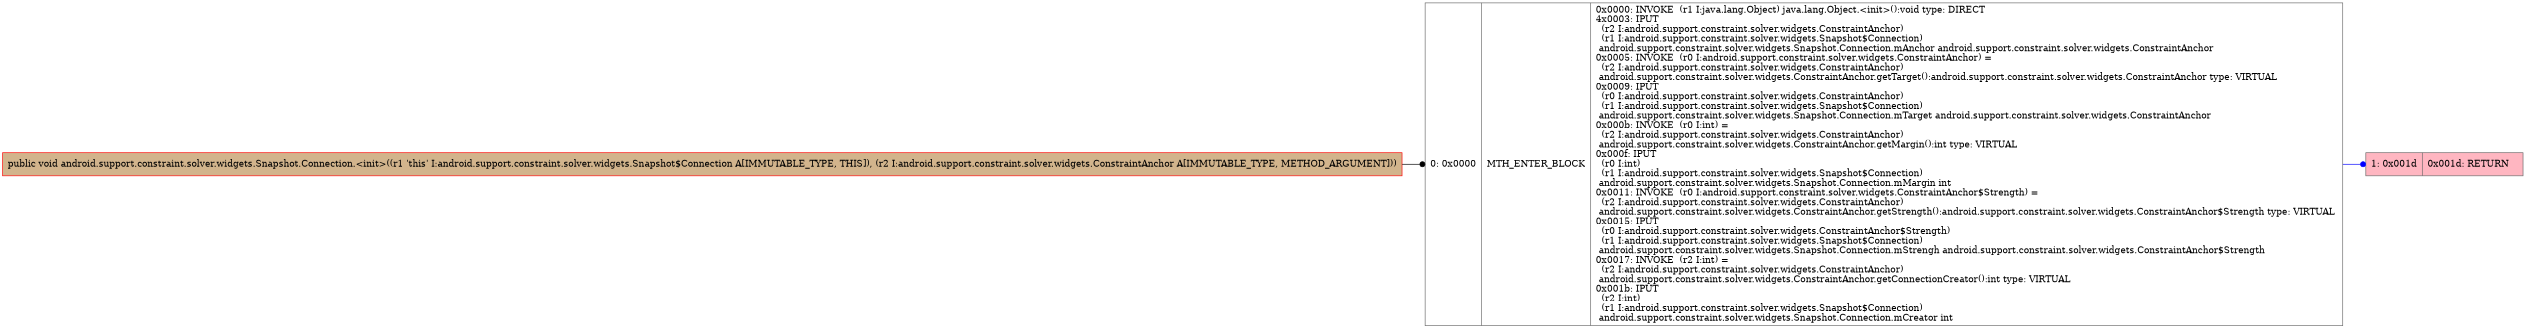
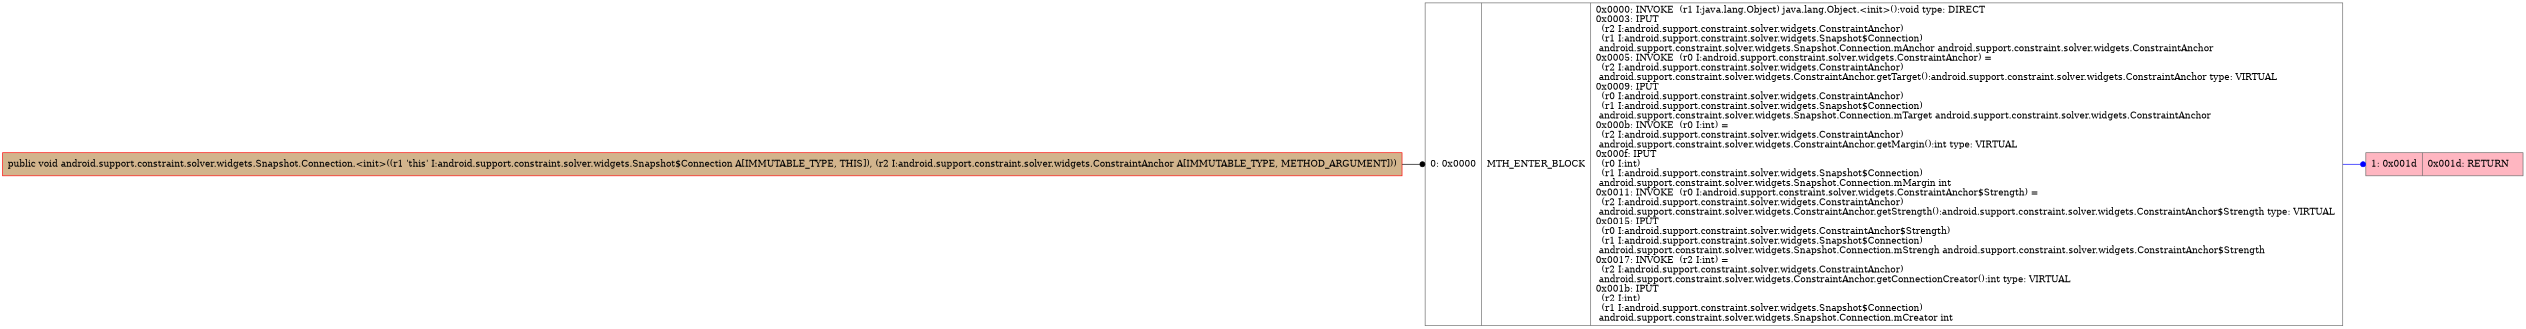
node "0: 0x0000": text "4x0003: IPUT" -> "0x0003: IPUT"
